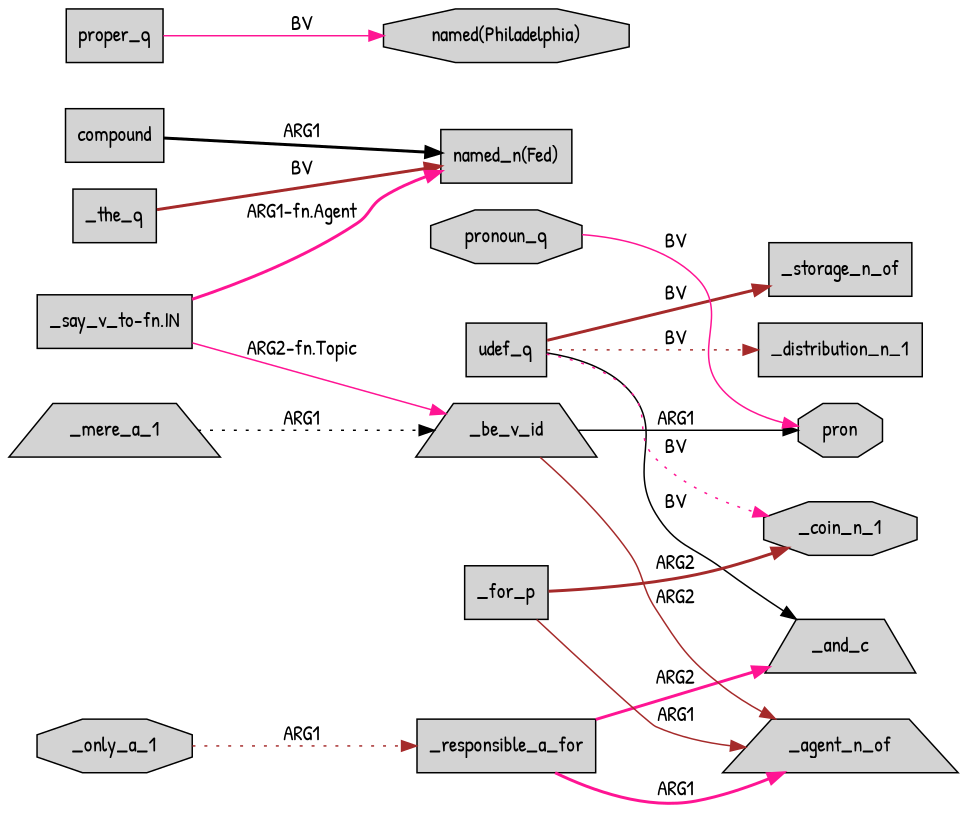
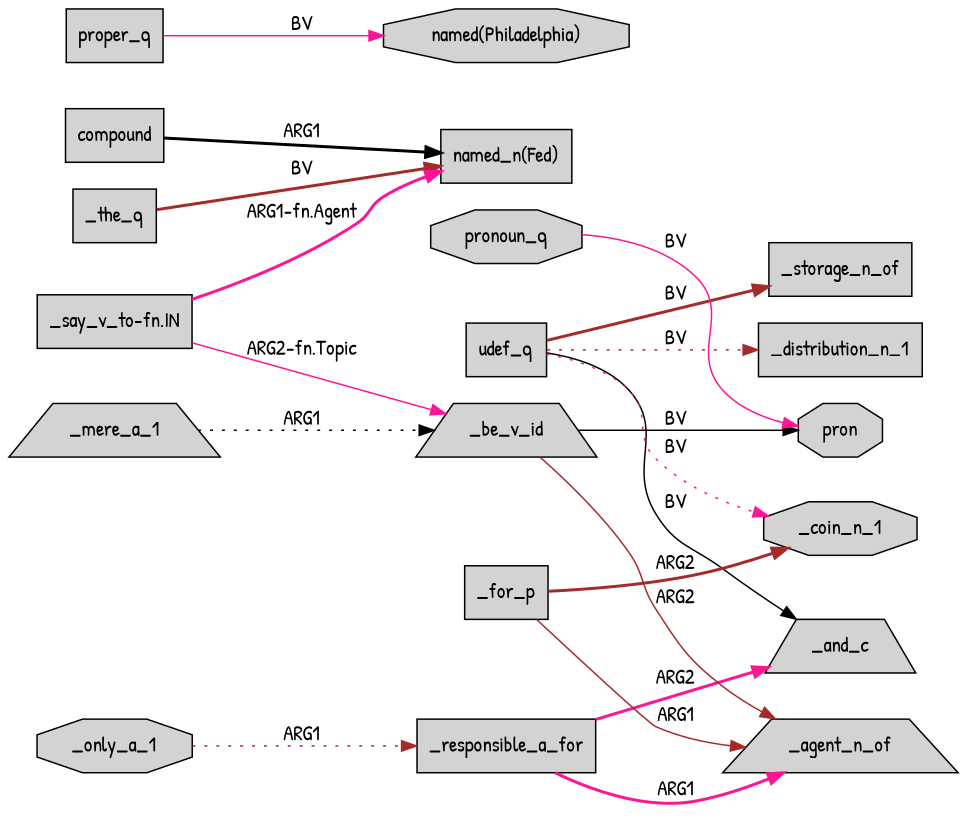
edge "_be_v_id" -> "pron": label "ARG1" -> "BV"
